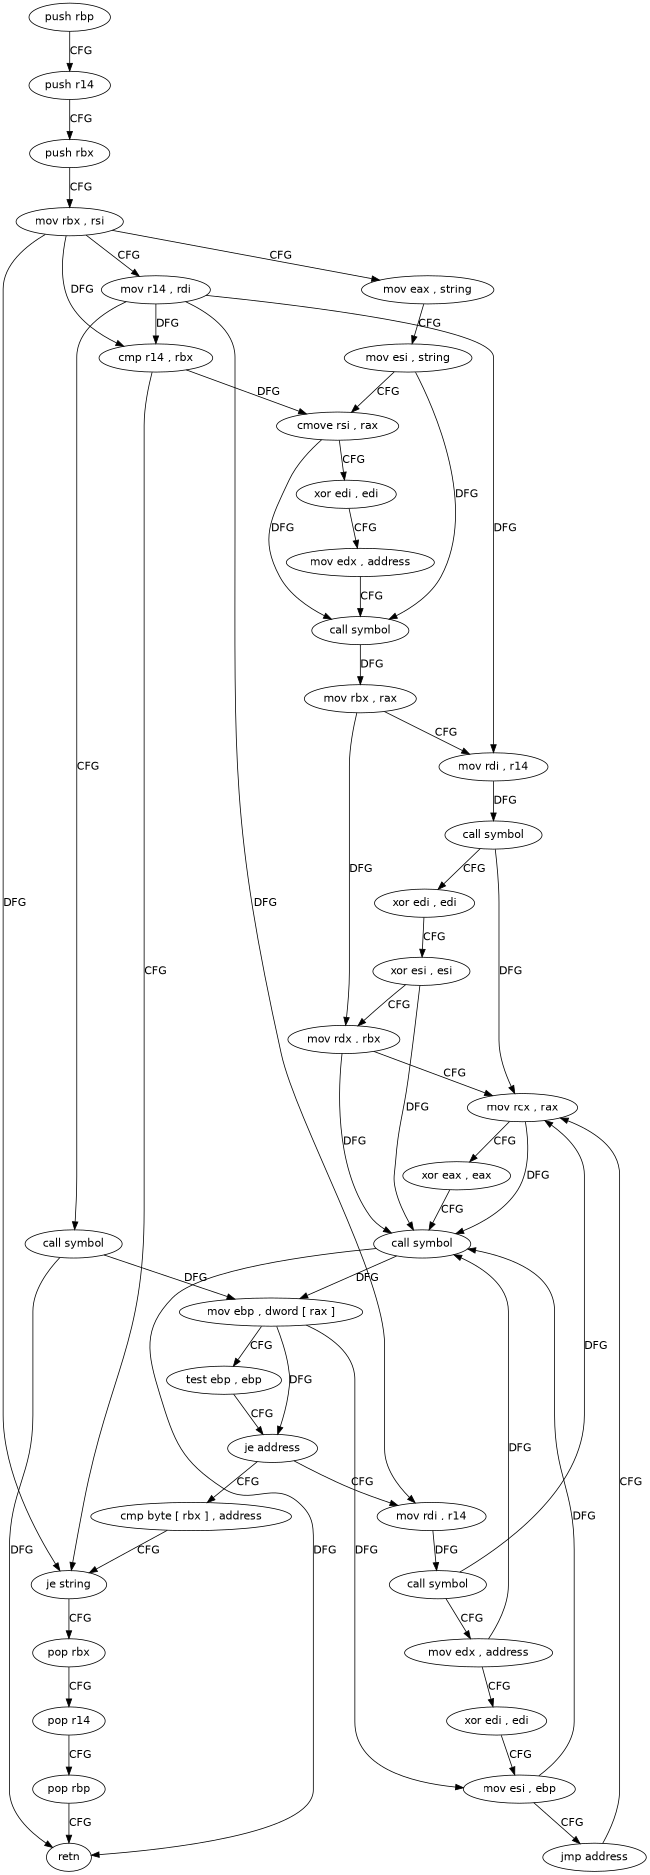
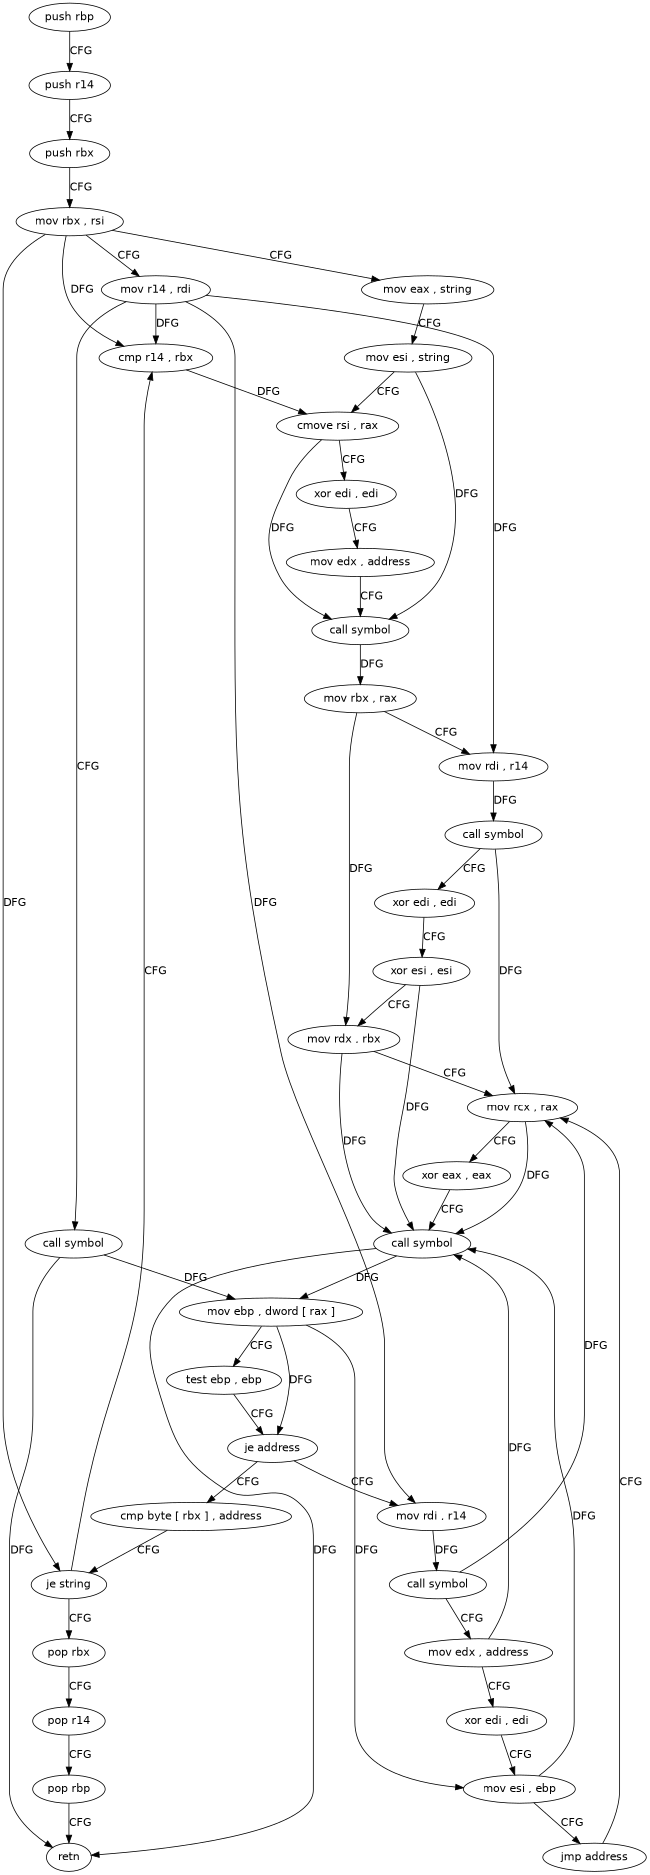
edge "cmp r14 , rbx" -> "je string": reversed
